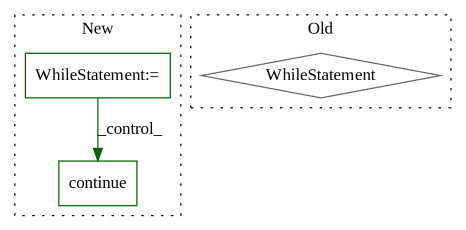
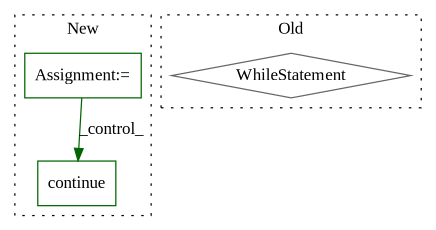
node "WhileStatement:=": label "WhileStatement:=" -> "Assignment:="
